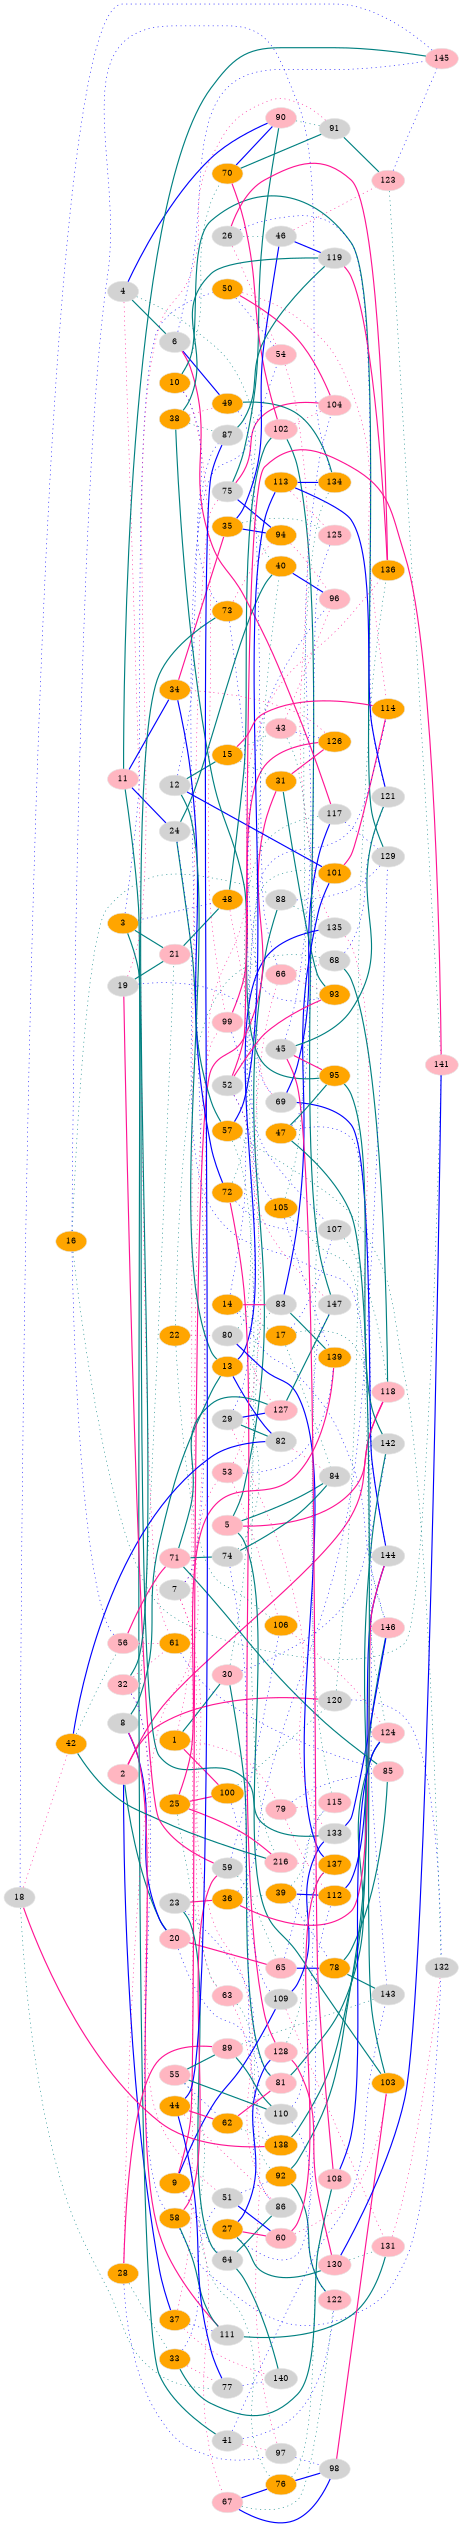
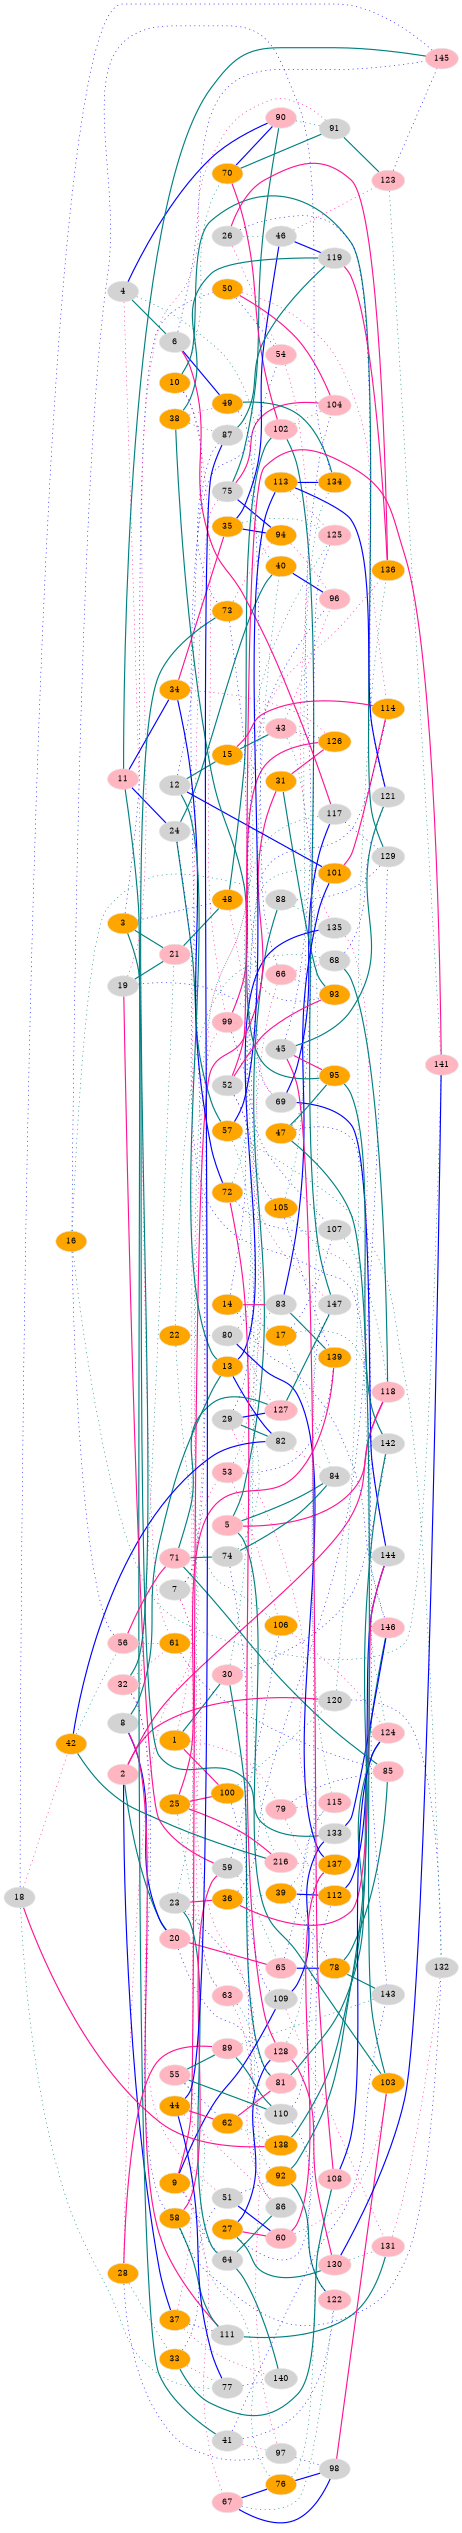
edge "43" -- "15": style dotted -> bold
edge "125" -- "23": added
